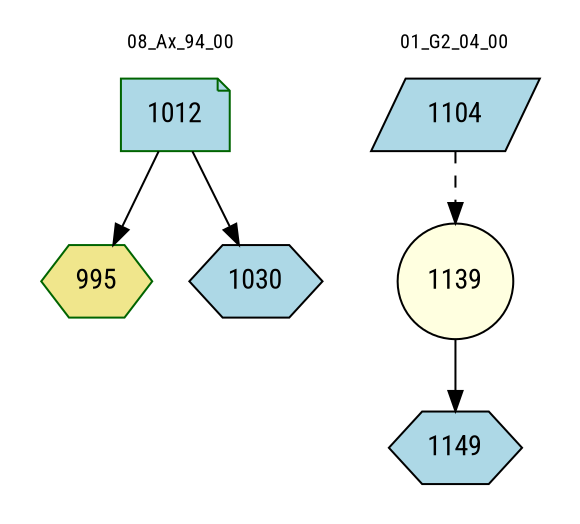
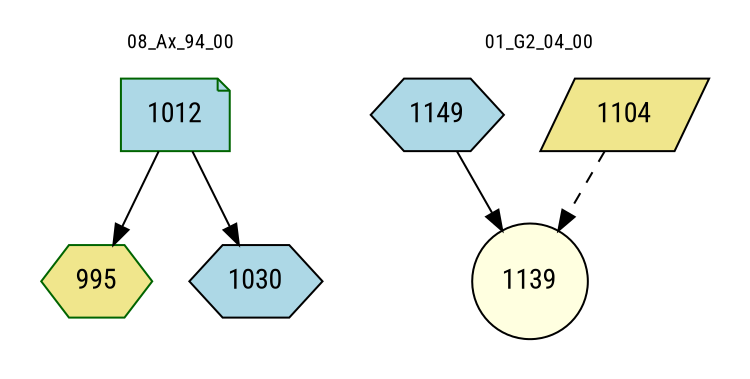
node "1104": fillcolor lightblue -> khaki
edge "1139" -> "1149": reversed
